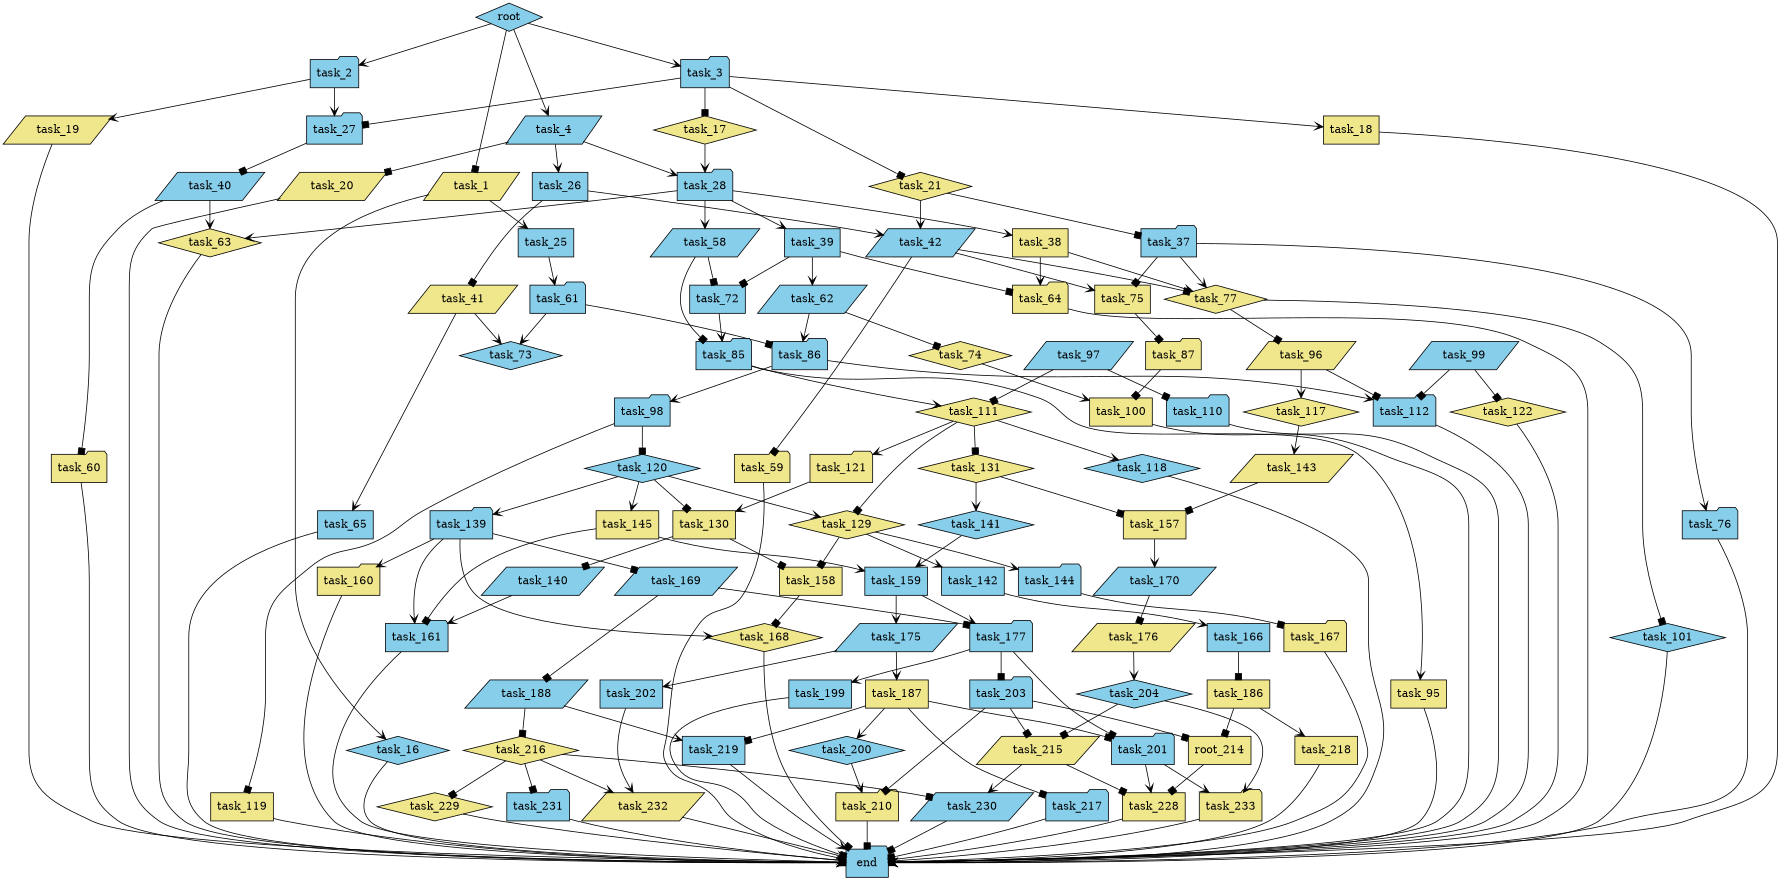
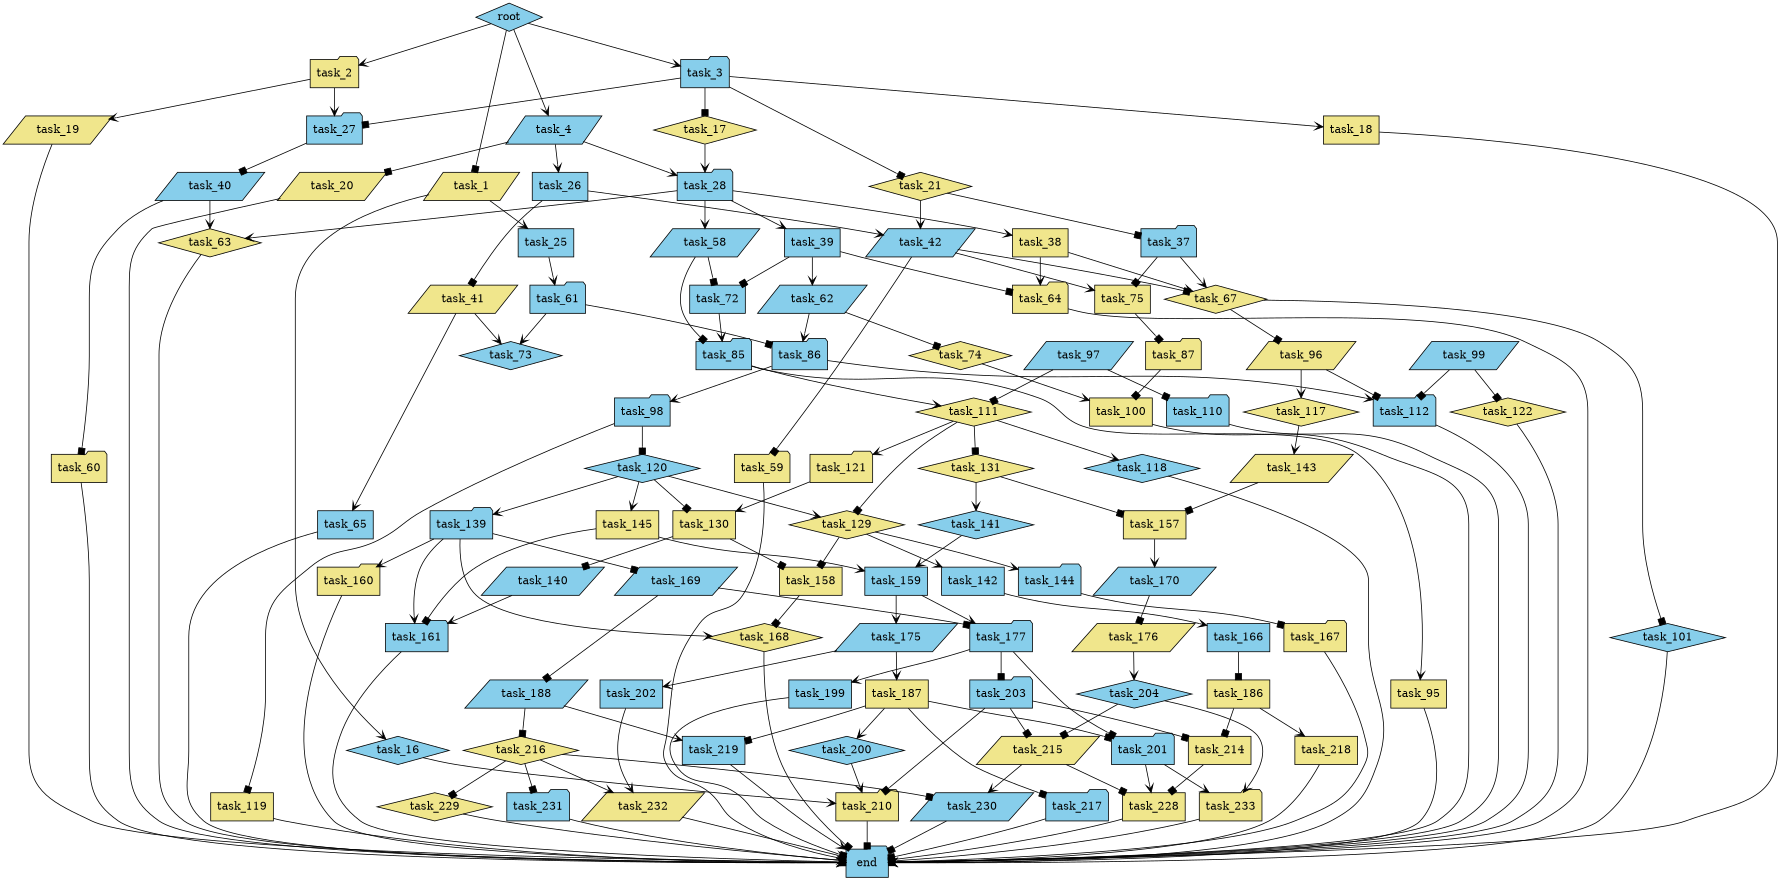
node "task_2": fillcolor skyblue -> khaki
node "task_77": label "task_77" -> "task_67"
node "task_76": removed
node "root_214": label "root_214" -> "task_214"
edge "task_16" -> "end": now "task_16" -> "task_210"
